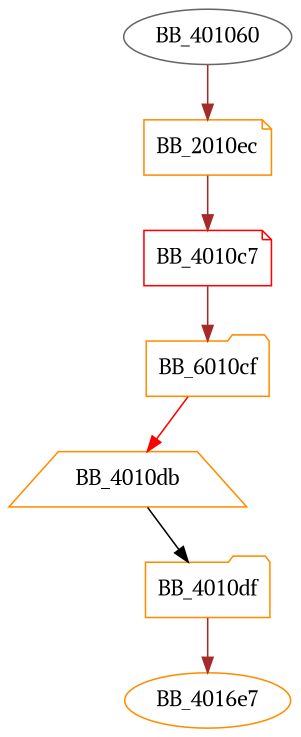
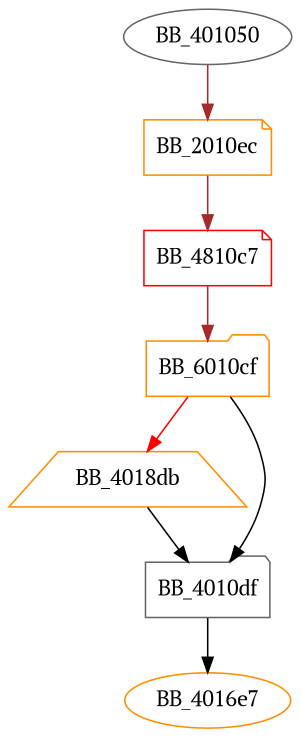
node "BB_401060": label "BB_401060" -> "BB_401050"
node "BB_4010c7": label "BB_4010c7" -> "BB_4810c7"
edge "BB_6010cf" -> "BB_4010df": added
node "BB_4010db": label "BB_4010db" -> "BB_4018db"
node "BB_4010df": color darkorange -> gray40
edge "BB_4010df" -> "BB_4016e7": color brown -> black
